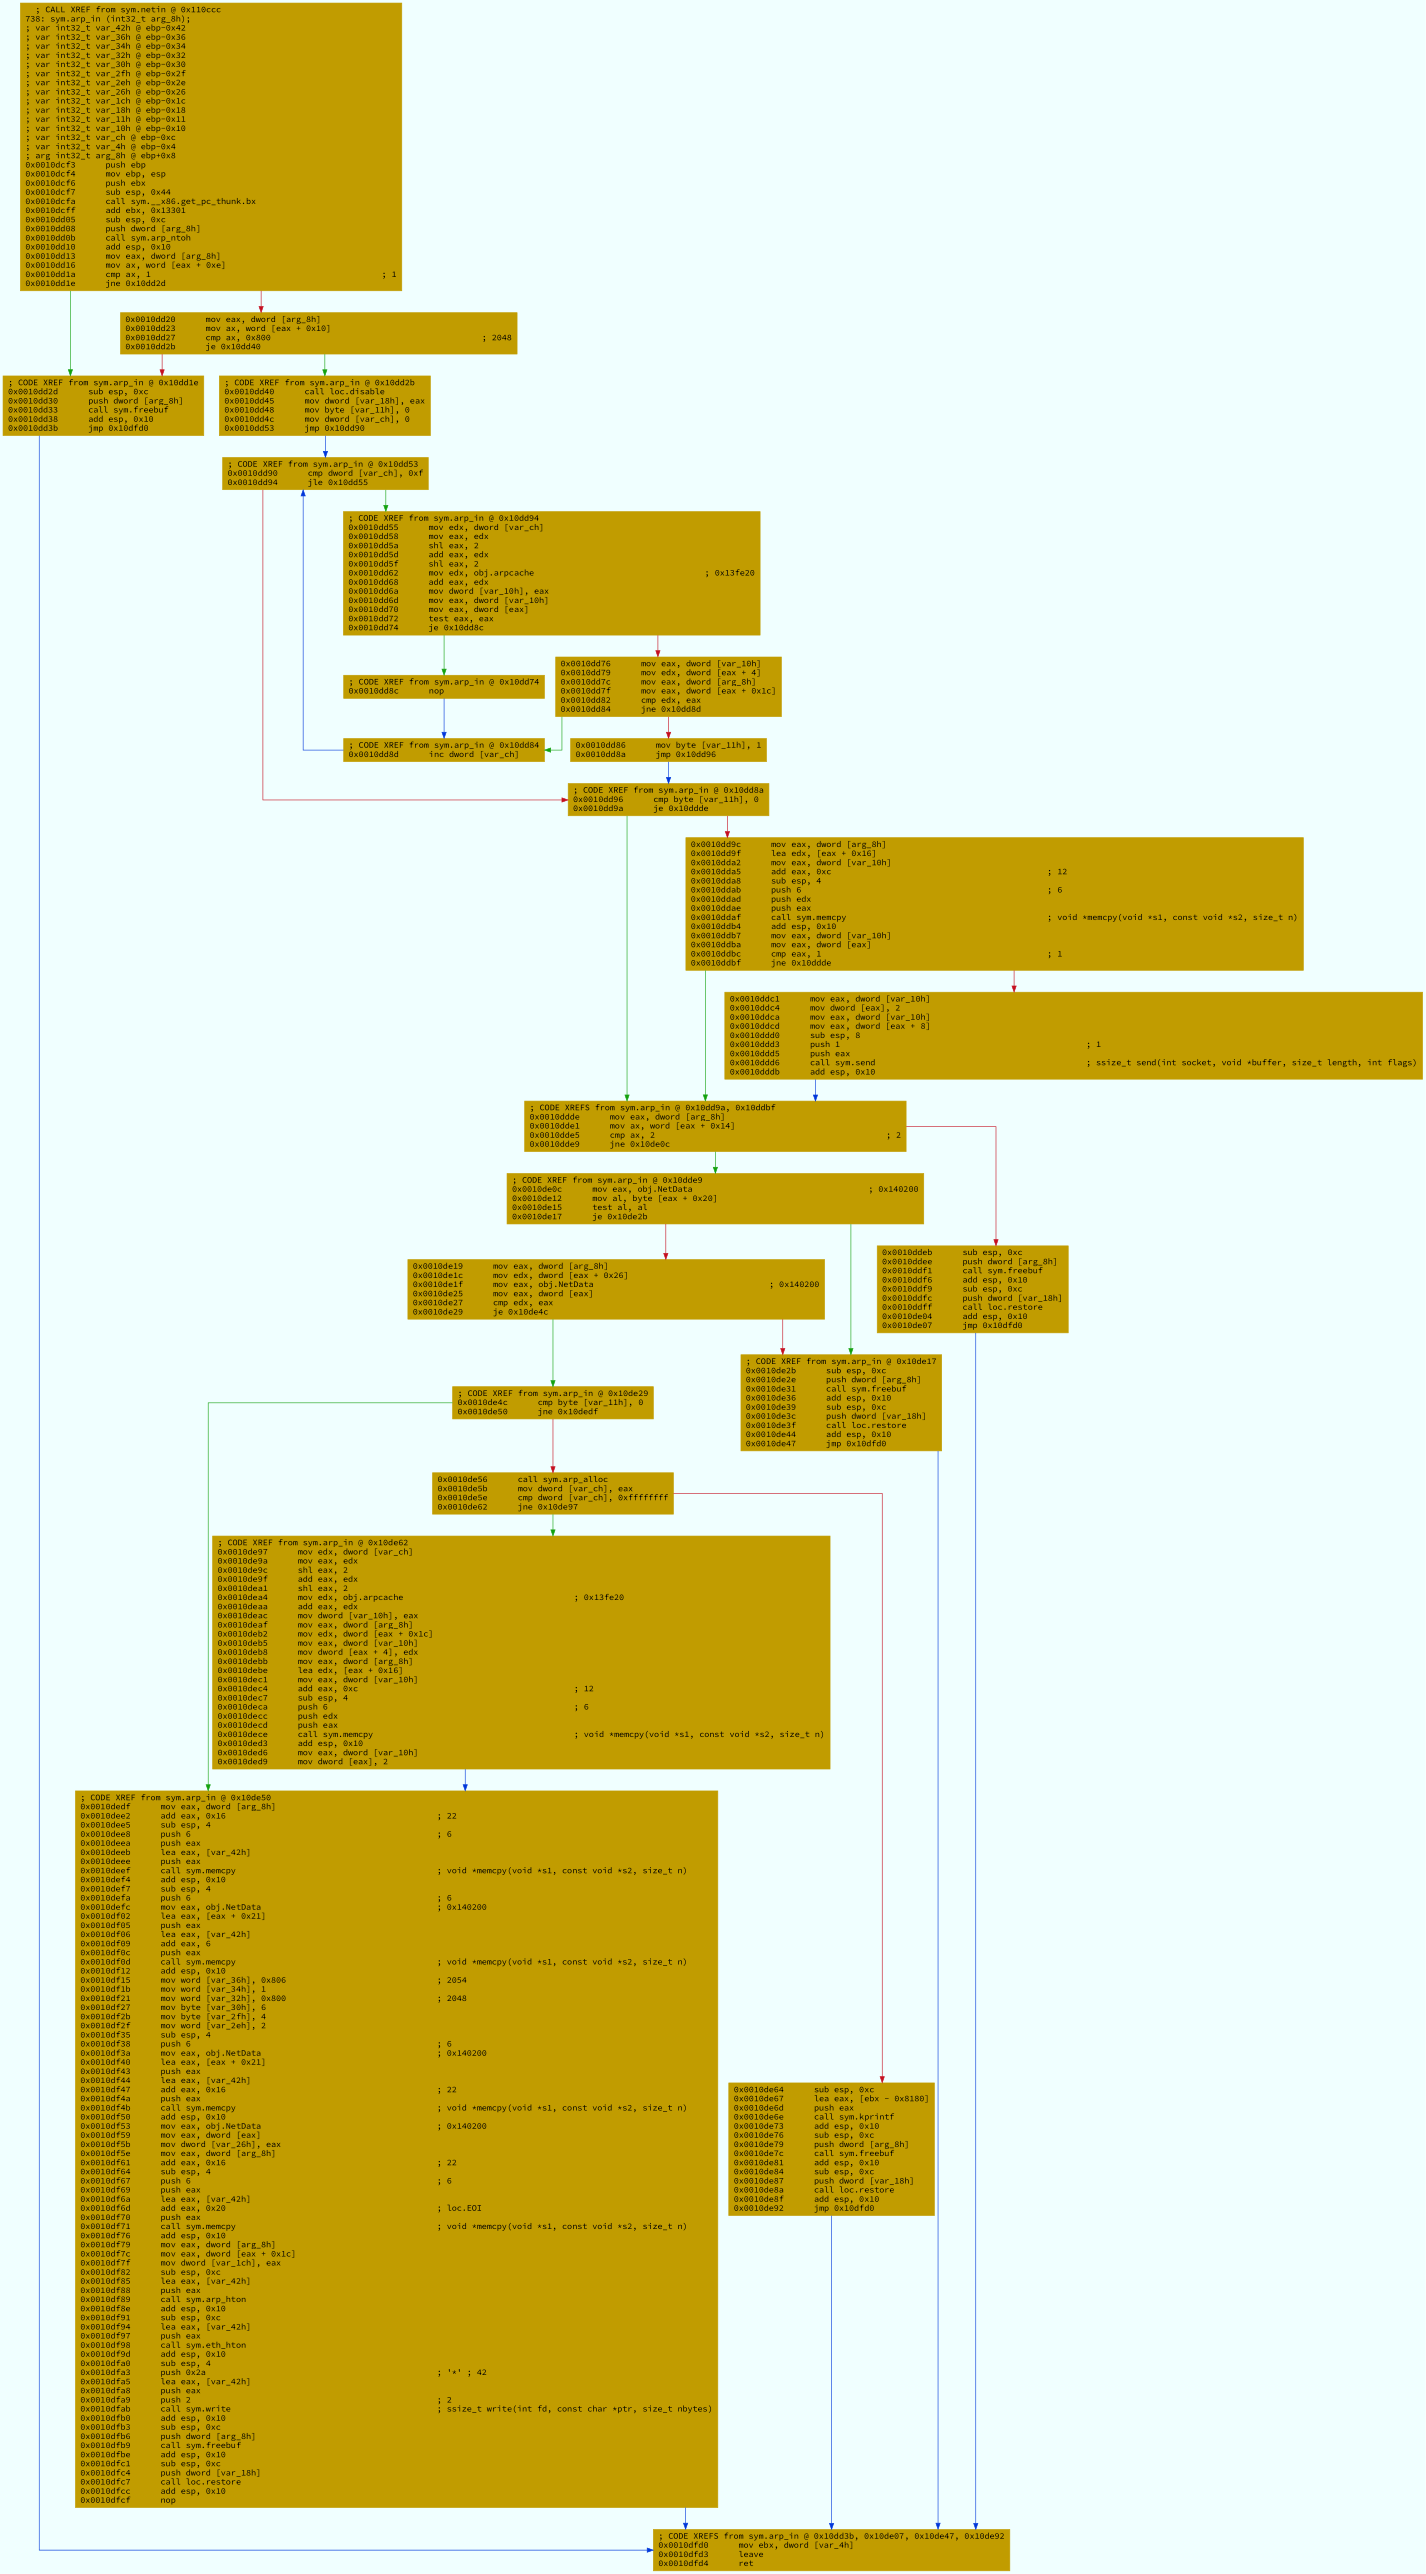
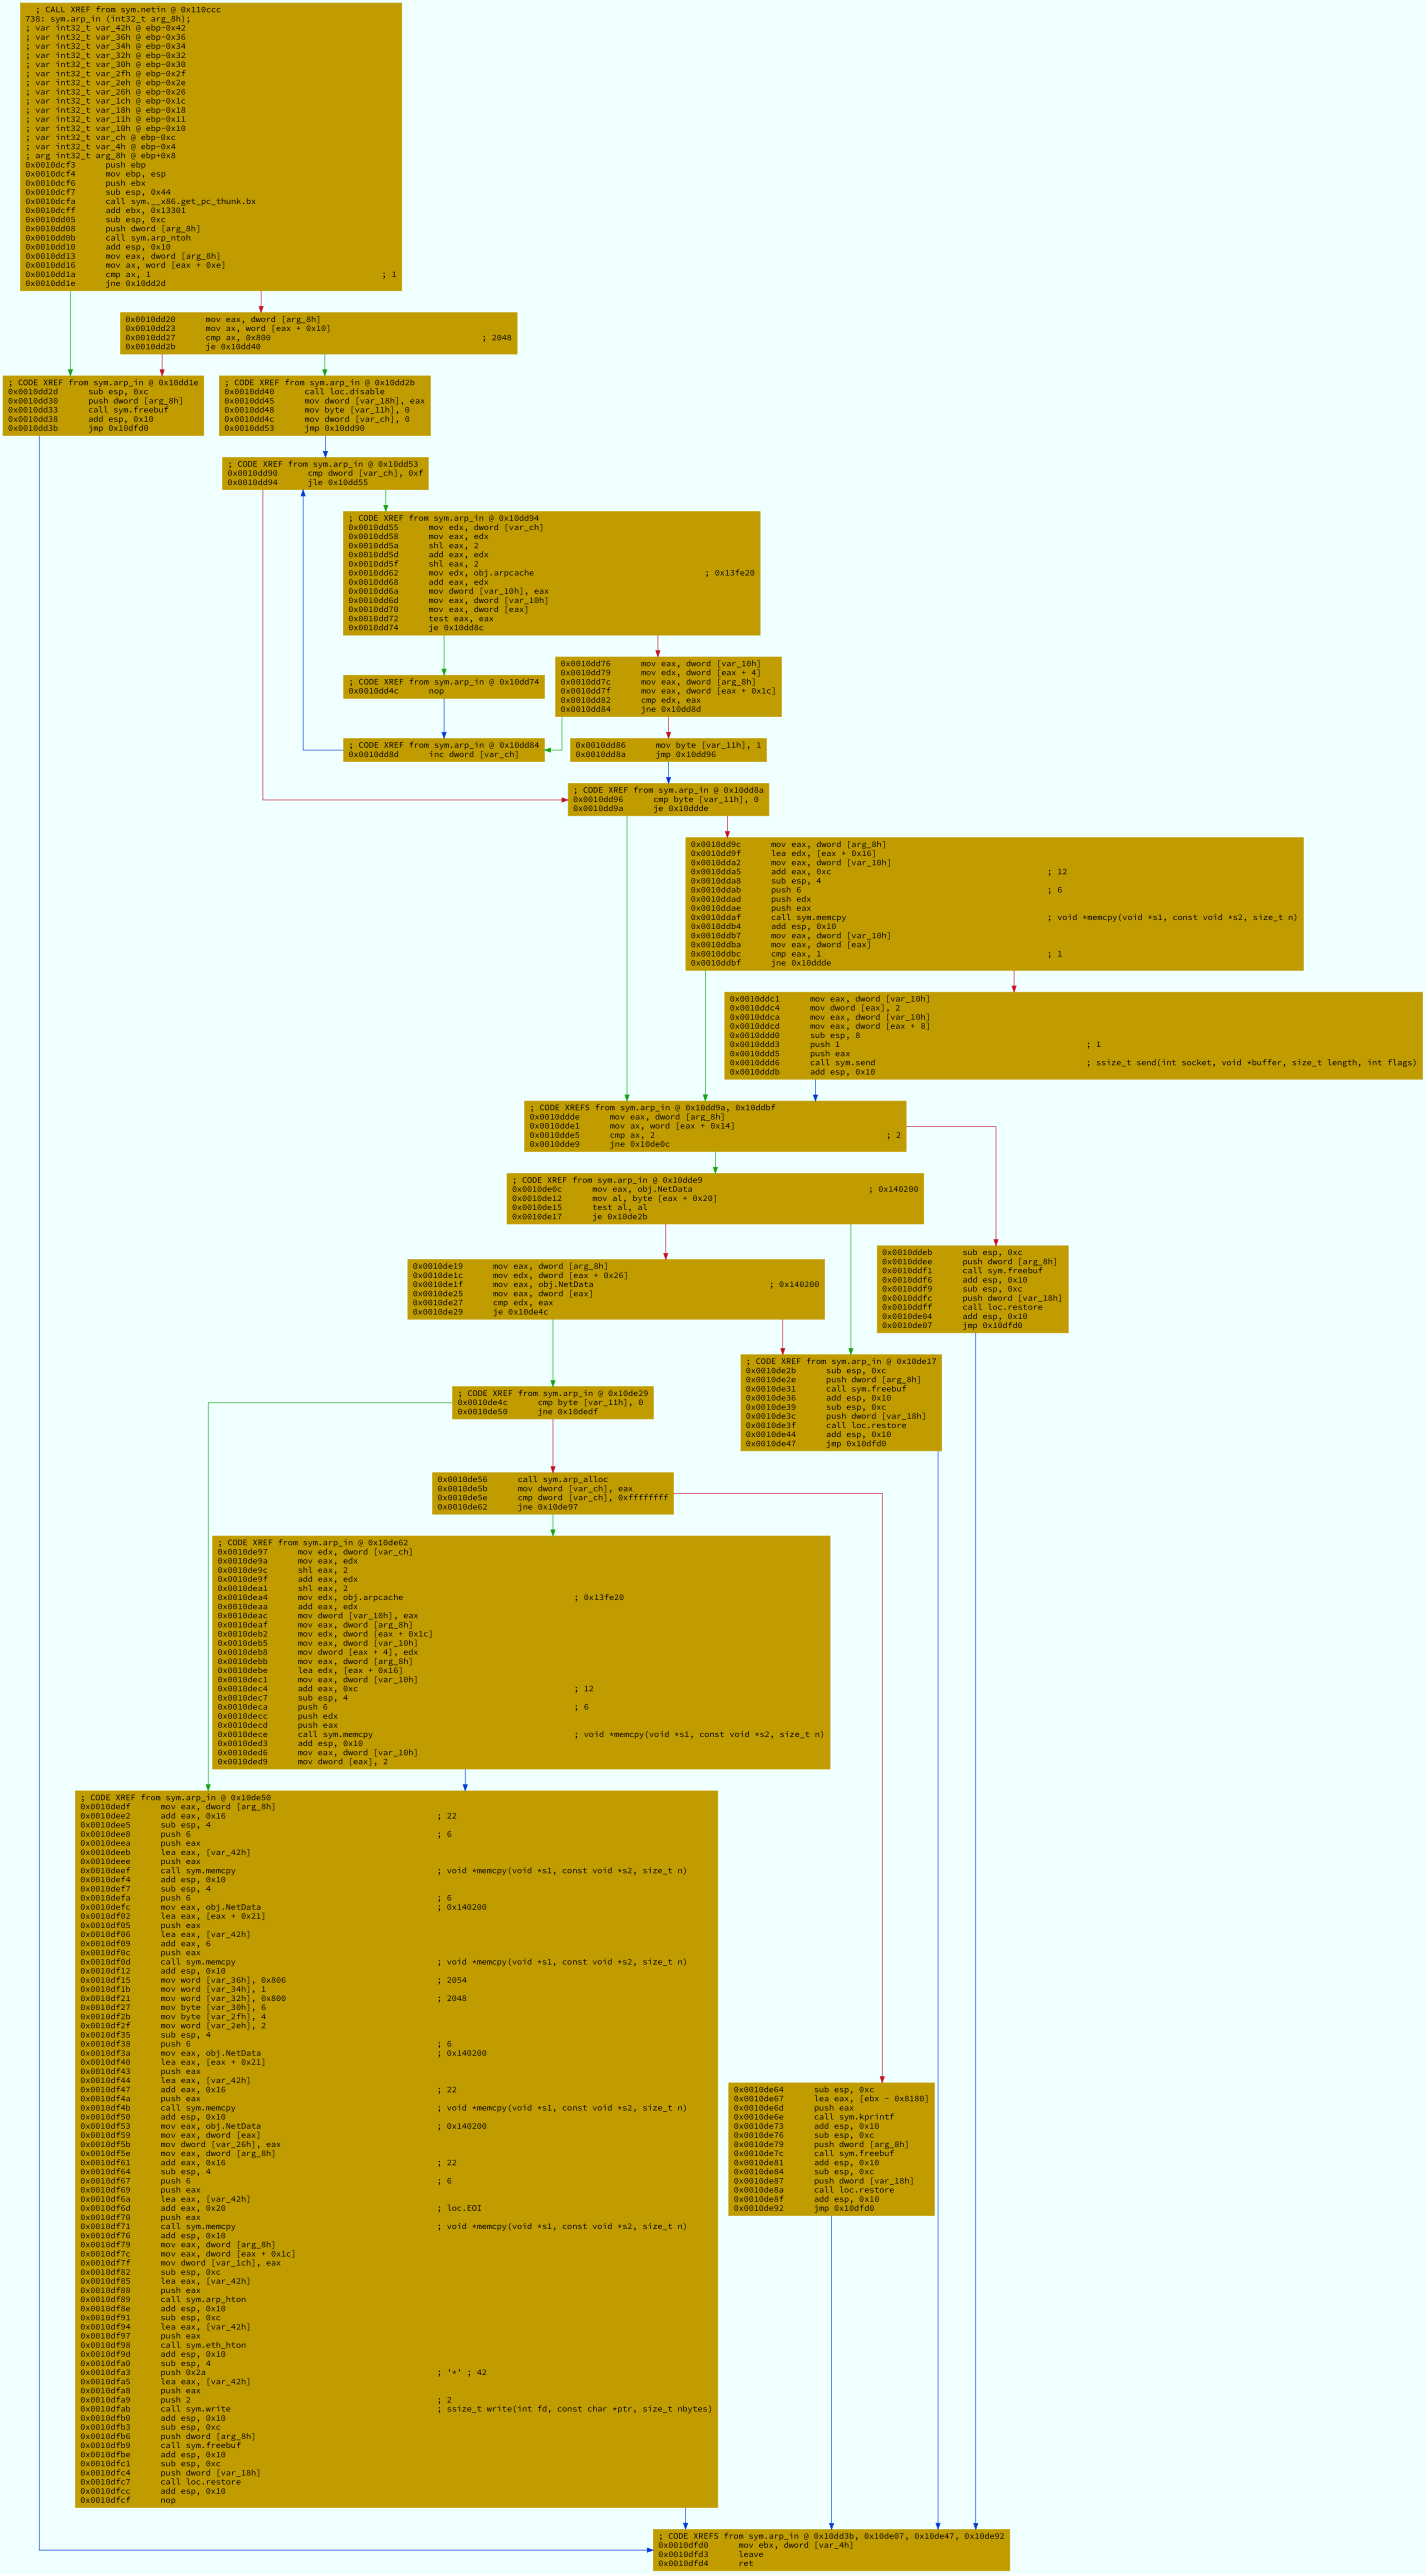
node "; CODE XREF from sym.arp_in @ 0x10dd74 0x0010dd8c      nop": label "; CODE XREF from sym.arp_in @ 0x10dd74 0x0010dd8c      nop" -> "; CODE XREF from sym.arp_in @ 0x10dd74 0x0010dd4c      nop"
